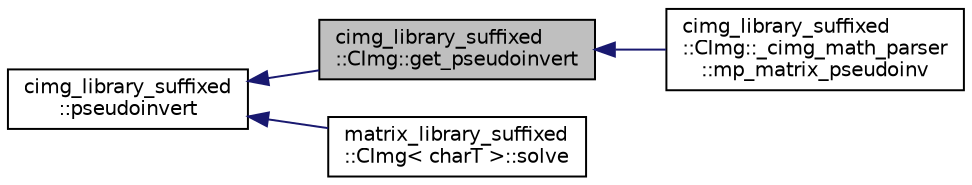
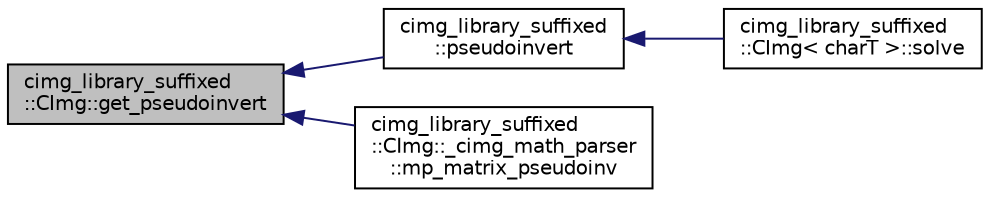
edge "cimg_library_suffixed ::CImg::get_pseudoinvert" -> "cimg_library_suffixed ::pseudoinvert": reversed
node "matrix_library_suffixed ::CImg< charT >::solve": label "matrix_library_suffixed ::CImg< charT >::solve" -> "cimg_library_suffixed ::CImg< charT >::solve"
